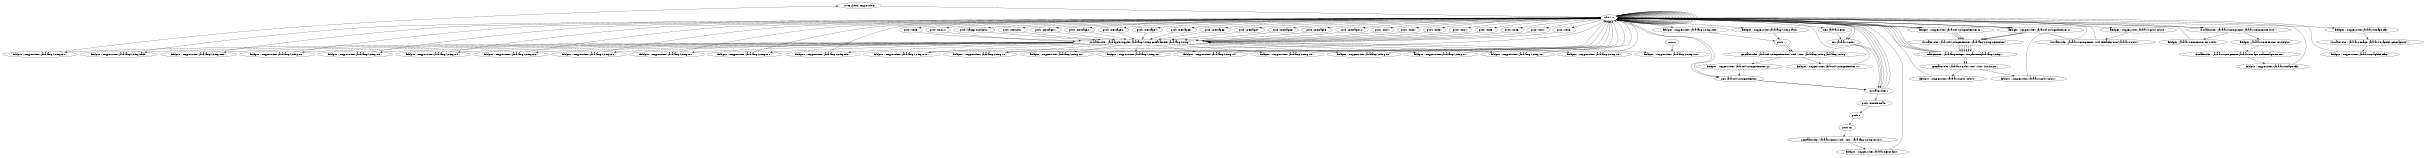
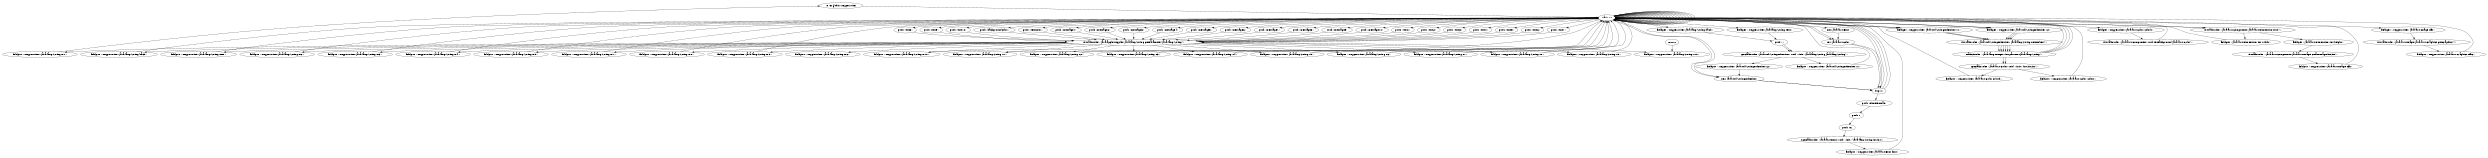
edge "fieldput <ZTypeWriter: java.lang.String m6>" -> "load.r r0": removed
node "virtualinvoke1.r": label "virtualinvoke1.r" -> "dup1.r"
